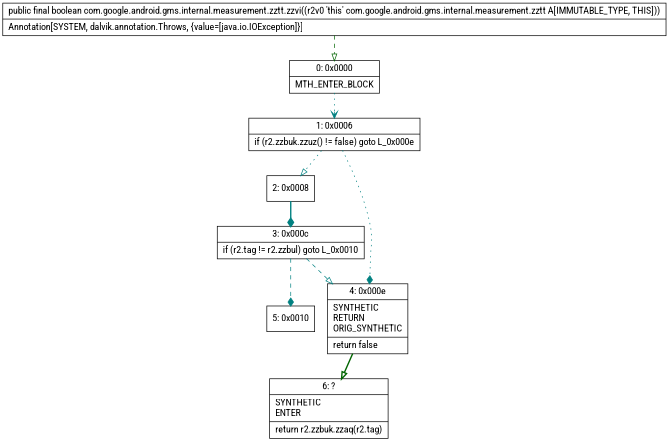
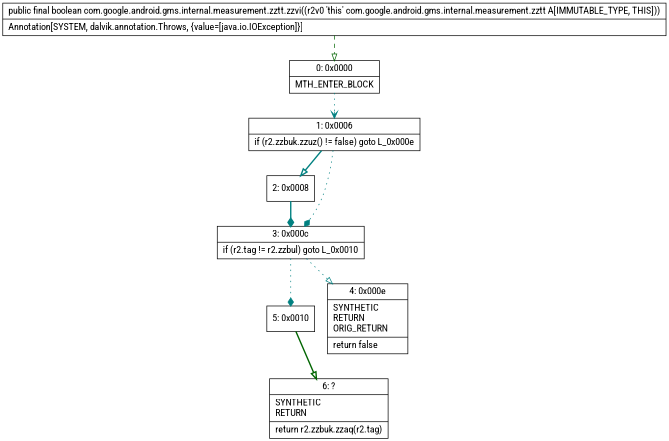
edge "1: 0x0006" -> "2: 0x0008": style dotted -> bold
edge "1: 0x0006" -> "4: 0x000e": now "1: 0x0006" -> "3: 0x000c"
edge "3: 0x000c" -> "4: 0x000e": style dashed -> dotted
edge "3: 0x000c" -> "5: 0x0010": style dashed -> dotted
node "4: 0x000e": text "ORIG_SYNTHETIC" -> "ORIG_RETURN"
edge "4: 0x000e" -> "6: ?": now "5: 0x0010" -> "6: ?"
node "6: ?": text "ENTER" -> "RETURN"
